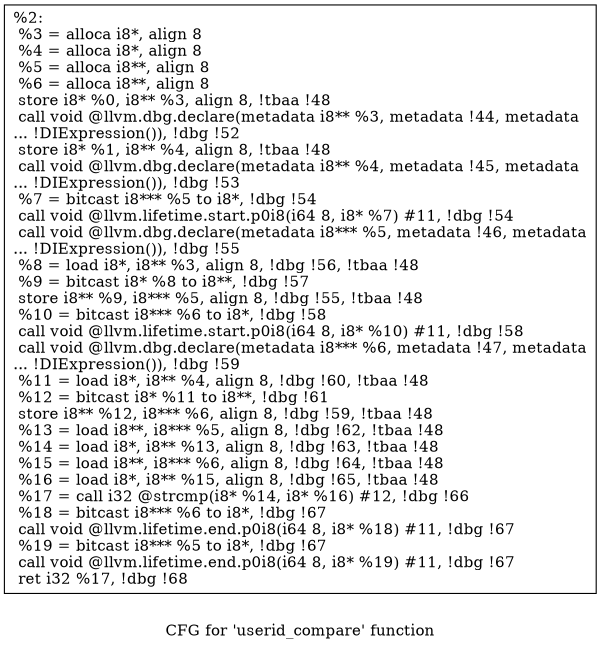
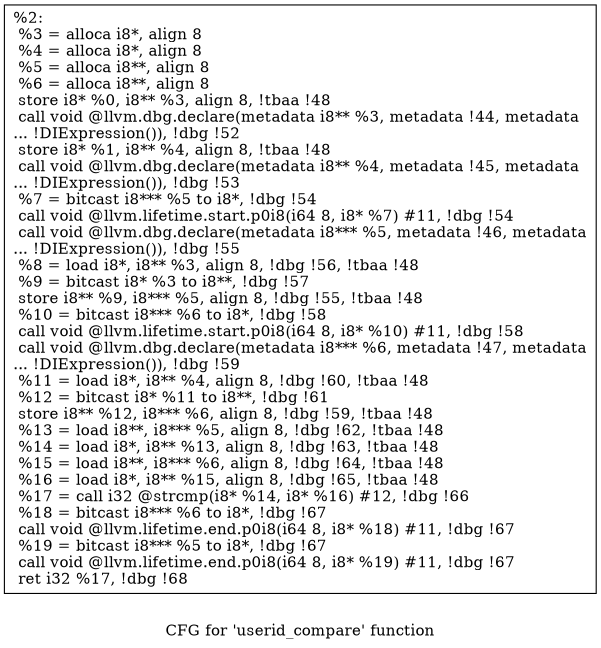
node "%2:": text "%9 = bitcast i8* %8 to i8**, !dbg !57" -> "%9 = bitcast i8* %3 to i8**, !dbg !57"
